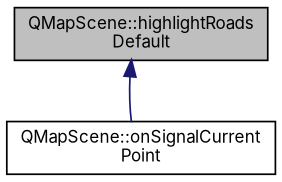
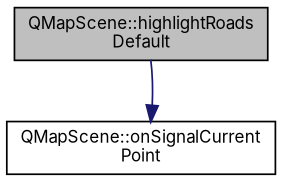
edge "QMapScene::onSignalCurrent Point" -> "QMapScene::highlightRoads Default": reversed
